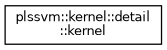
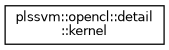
node "plssvm::kernel::detail ::kernel": label "plssvm::kernel::detail ::kernel" -> "plssvm::opencl::detail ::kernel"
